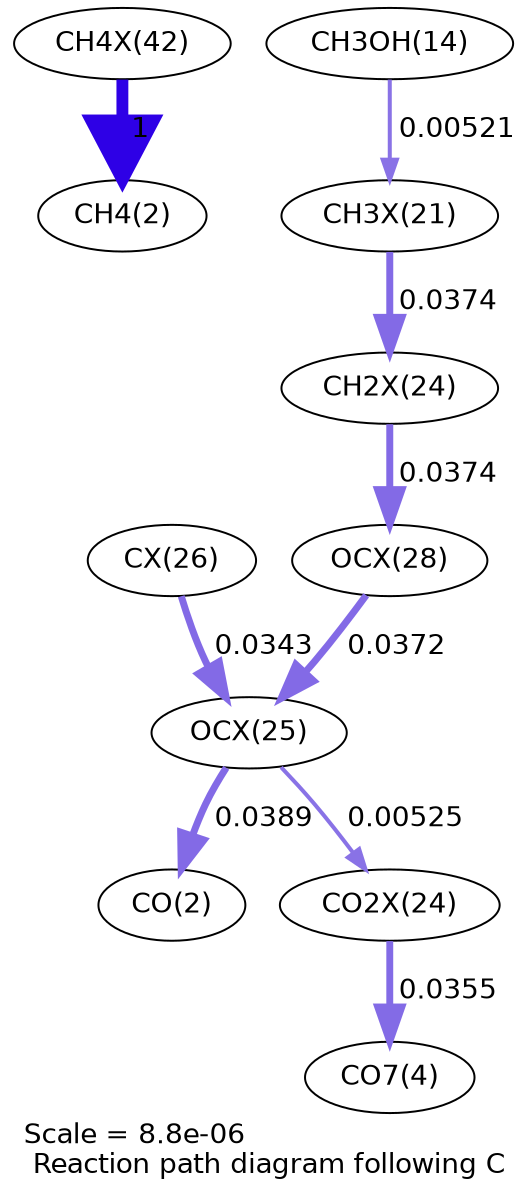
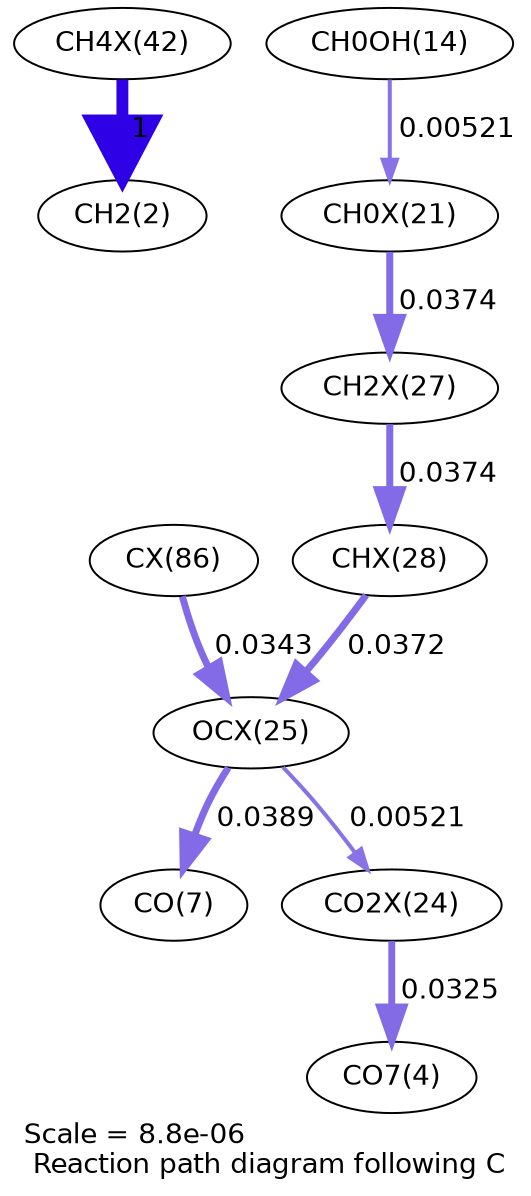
node "CH3OH(14)": label "CH3OH(14)" -> "CH0OH(14)"
node "CH4(2)": label "CH4(2)" -> "CH2(2)"
node "CH3X(21)": label "CH3X(21)" -> "CH0X(21)"
node "CH2X(24)": label "CH2X(24)" -> "CH2X(27)"
node "CX(26)": label "CX(26)" -> "CX(86)"
node "OCX(28)": label "OCX(28)" -> "CHX(28)"
edge "OCX(25)" -> "CO2X(24)": label " 0.00525" -> " 0.00521"
node "CO(2)": label "CO(2)" -> "CO(7)"
edge "CO2X(24)" -> "CO7(4)": label " 0.0355" -> " 0.0325"
